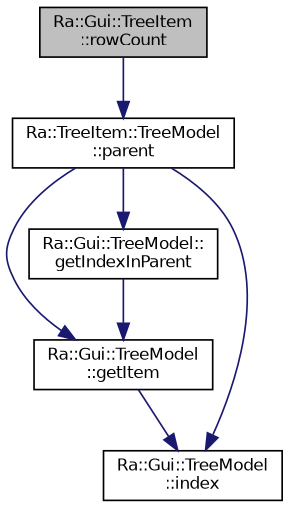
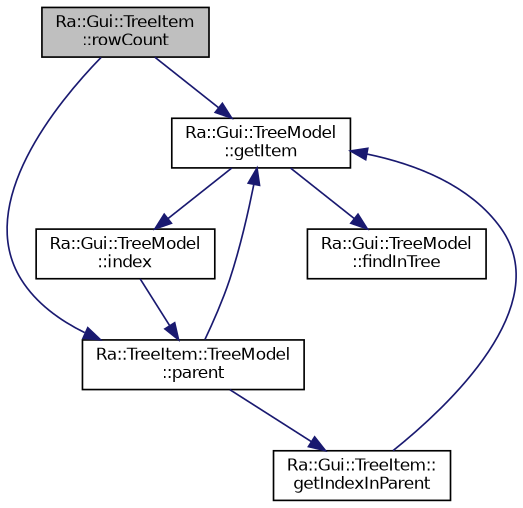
edge "Ra::Gui::TreeItem ::rowCount" -> "Ra::Gui::TreeModel ::getItem": added
node "Ra::Gui::TreeModel:: getIndexInParent": label "Ra::Gui::TreeModel:: getIndexInParent" -> "Ra::Gui::TreeItem:: getIndexInParent"
node "Ra::Gui::TreeModel ::findInTree": added
edge "Ra::TreeItem::TreeModel ::parent" -> "Ra::Gui::TreeModel ::index": reversed
